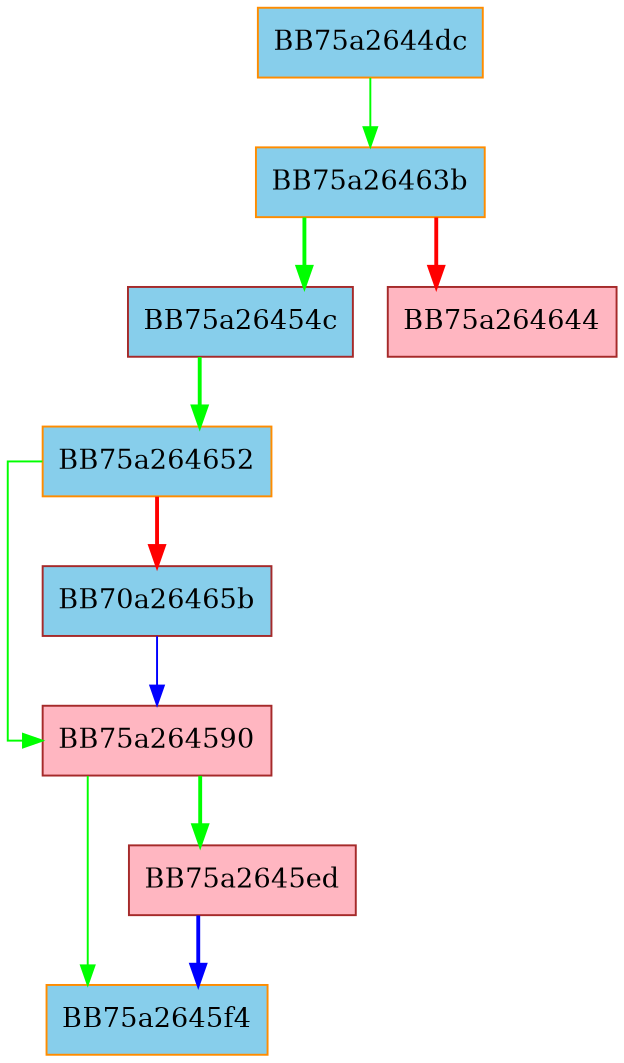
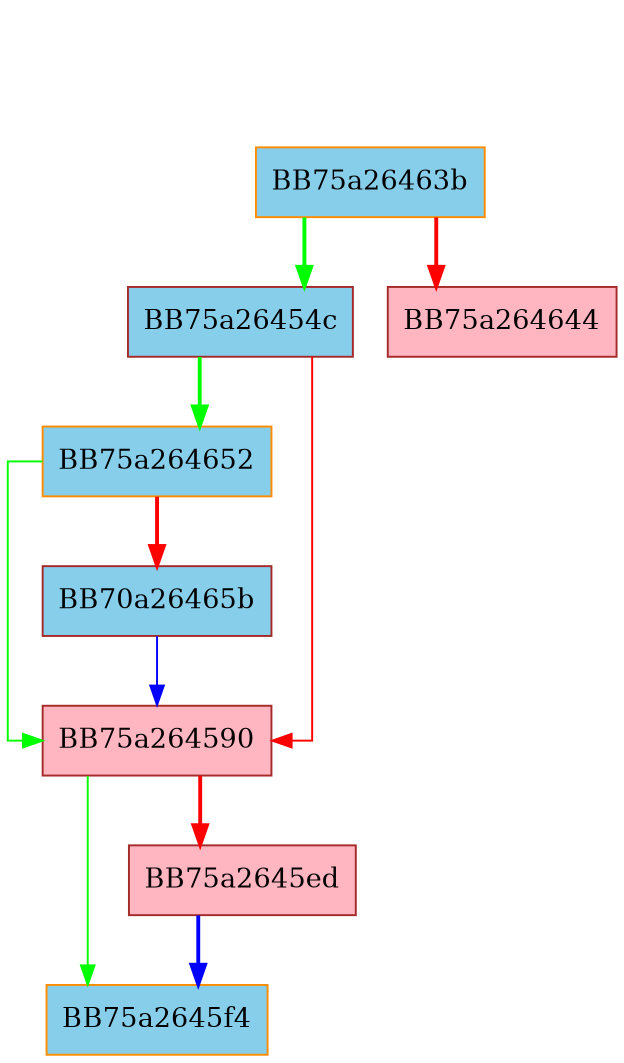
node "BB75a2644dc": removed
edge "BB75a26454c" -> "BB75a264590": added
edge "BB75a264590" -> "BB75a2645ed": color green -> red
